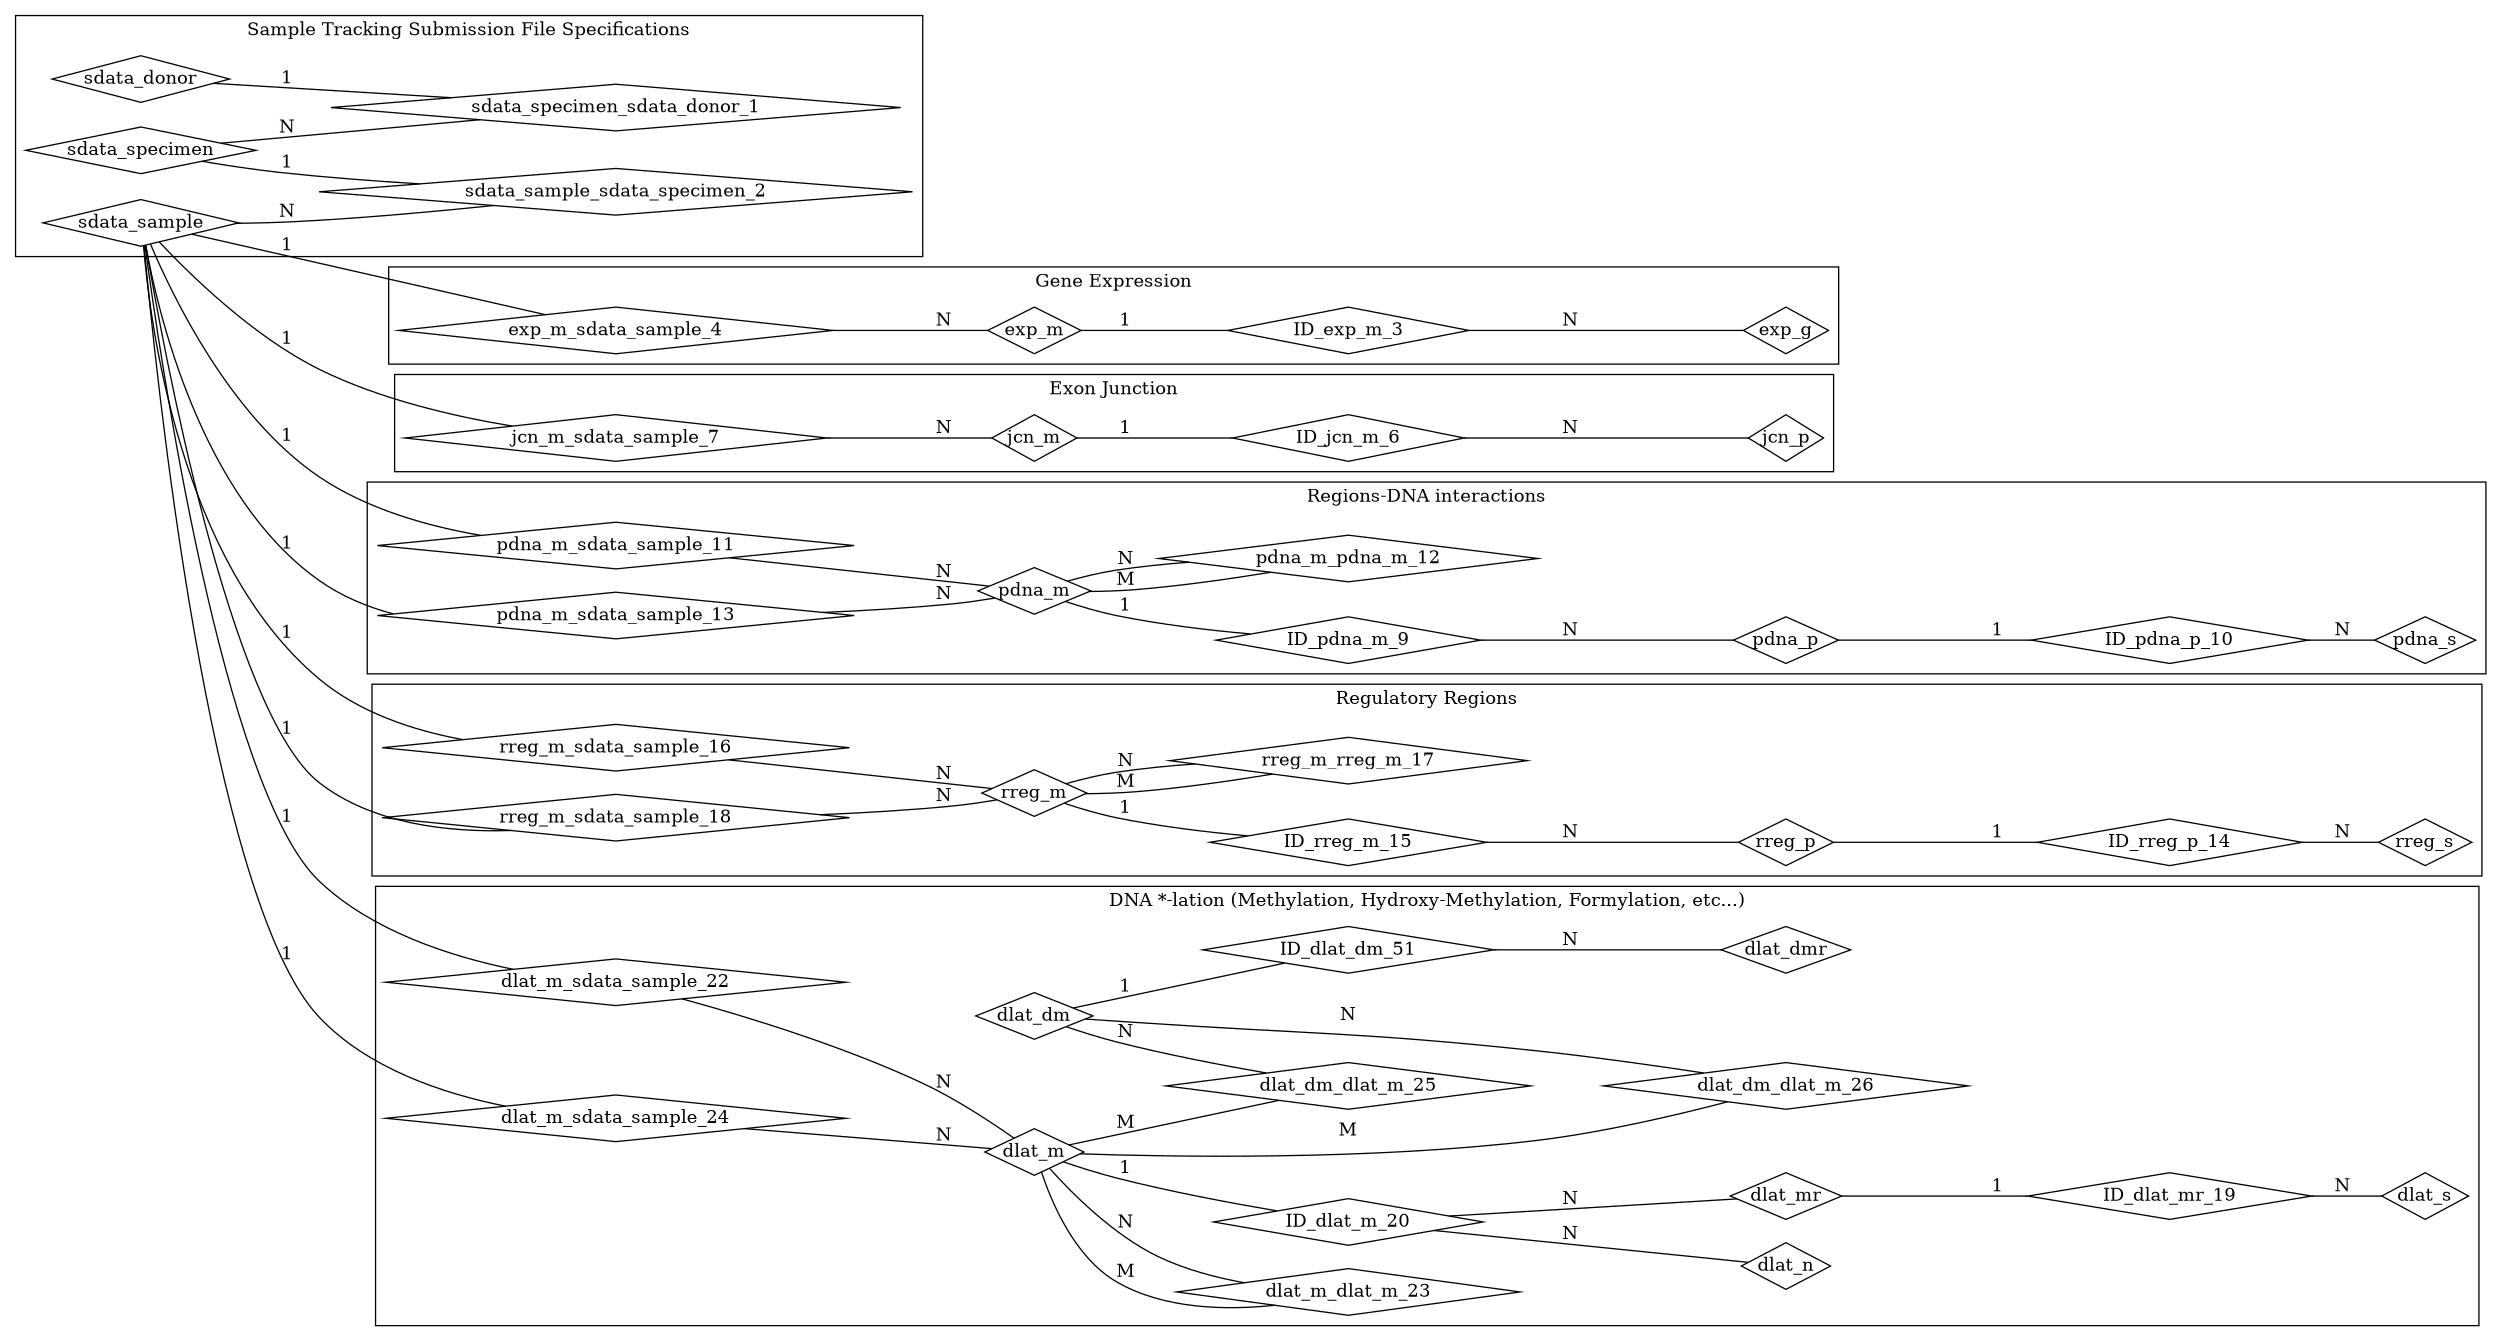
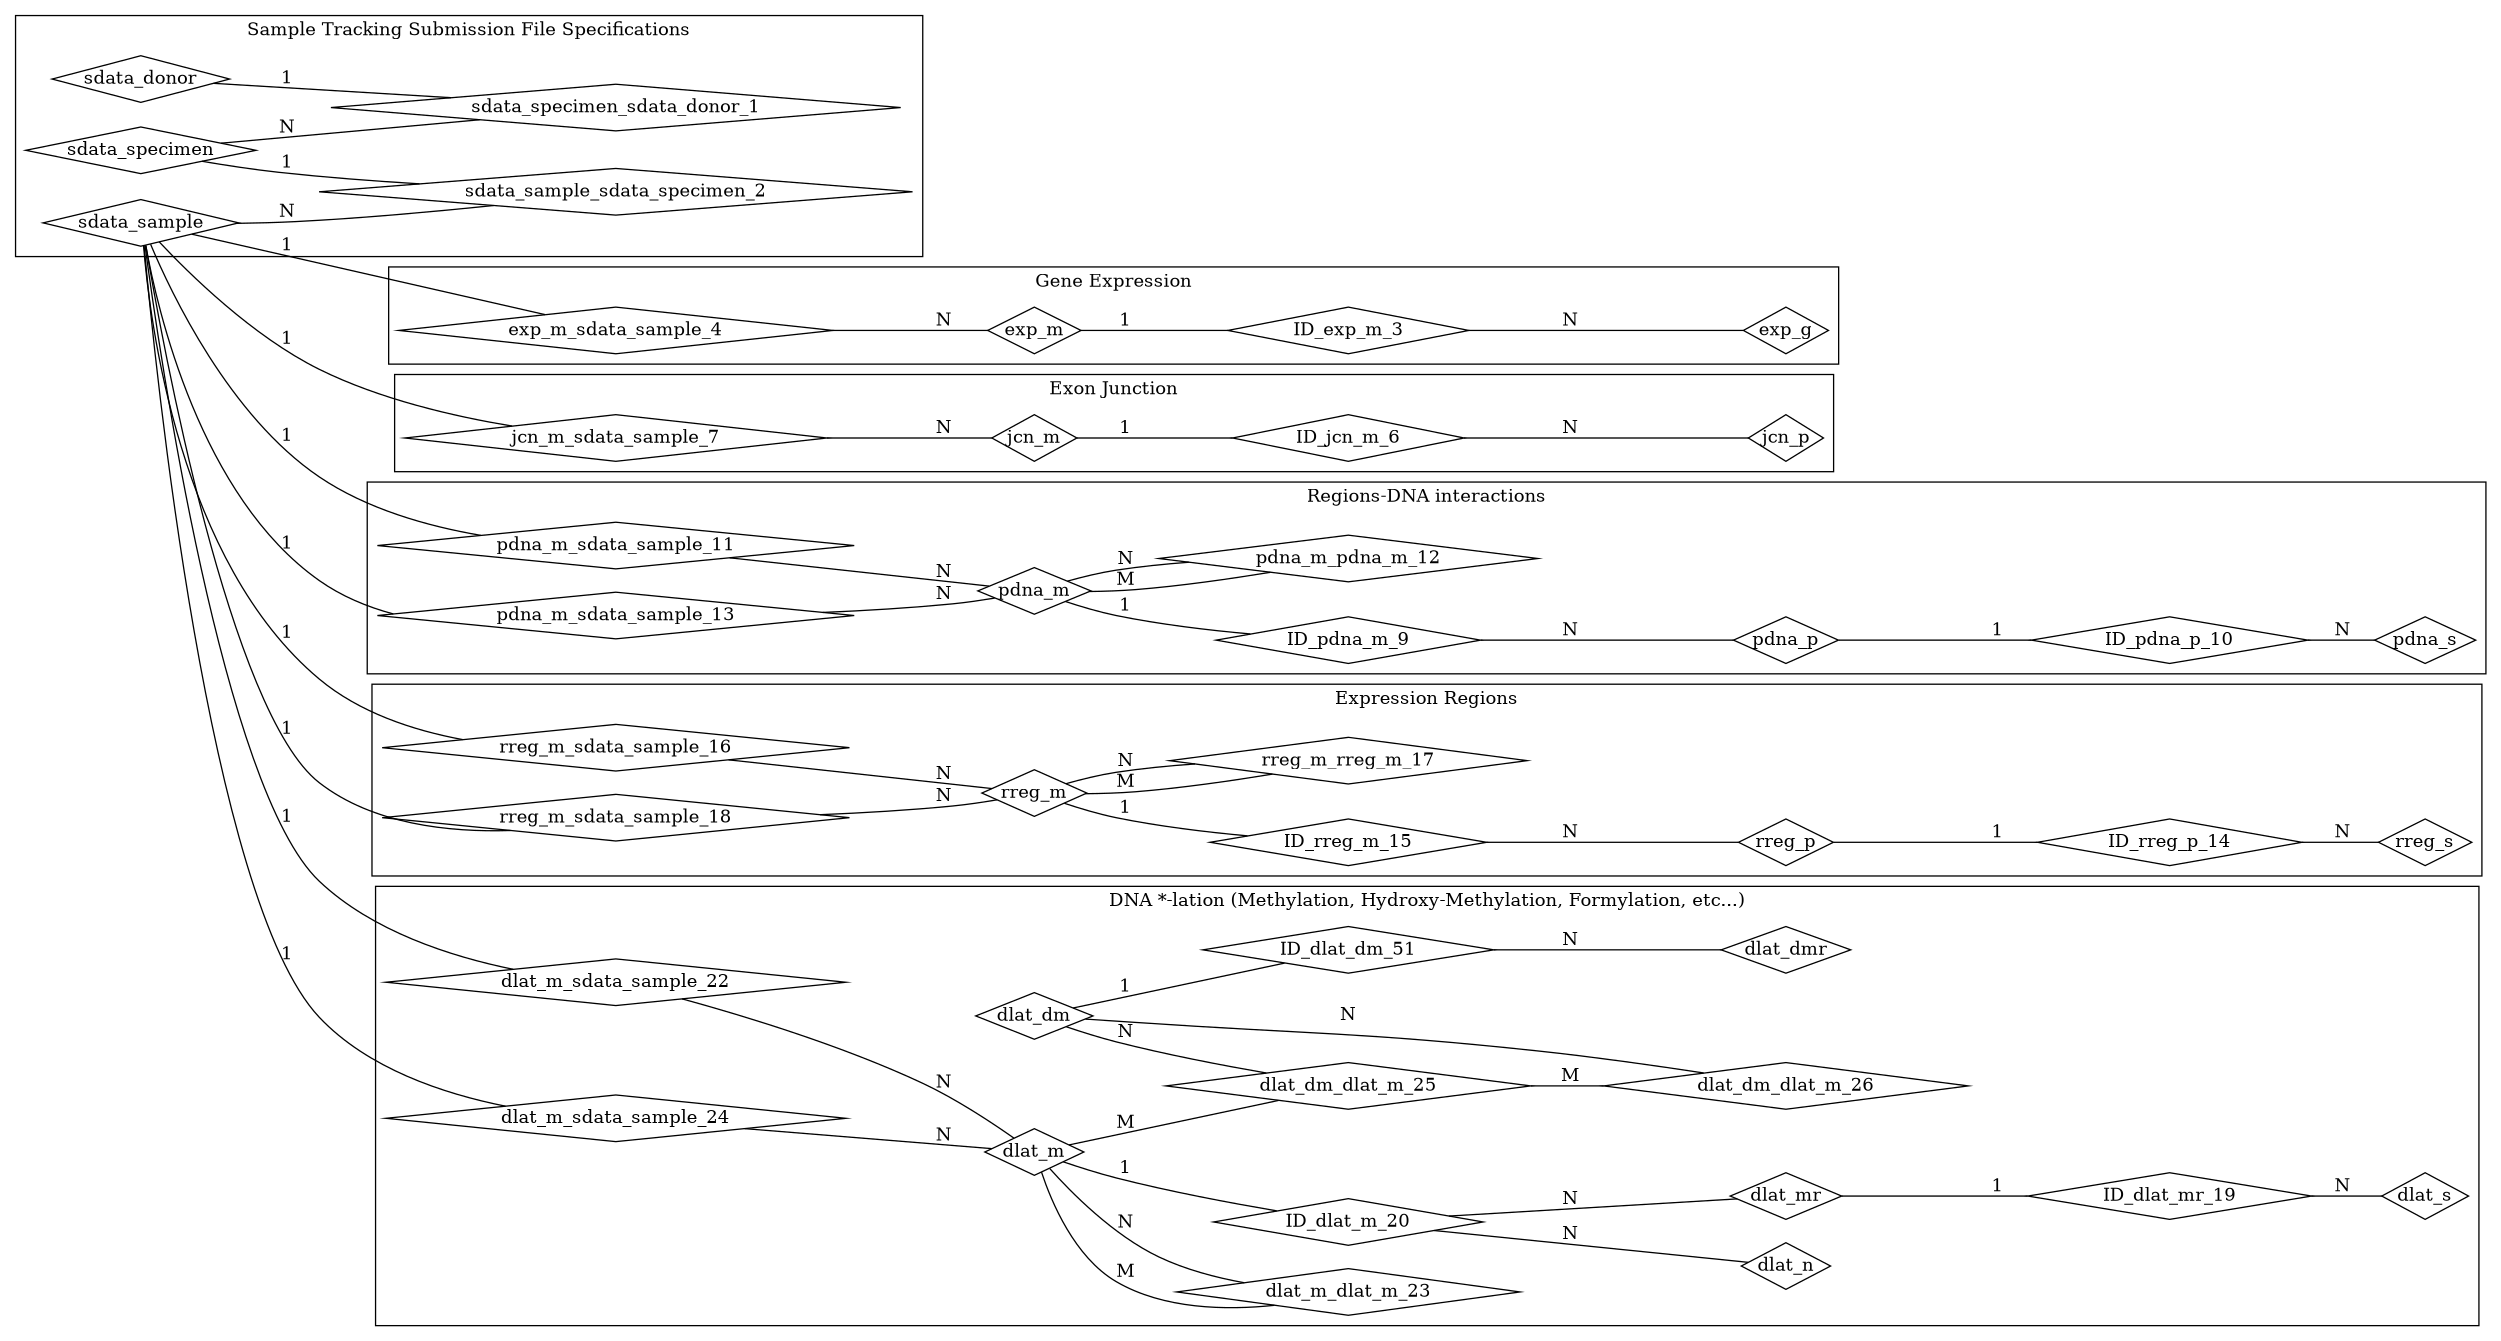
cluster "Regulatory Regions": label "Regulatory Regions" -> "Expression Regions"
edge "dlat_dm_dlat_m_26" -- "dlat_m": now "dlat_dm_dlat_m_26" -- "dlat_dm_dlat_m_25"
